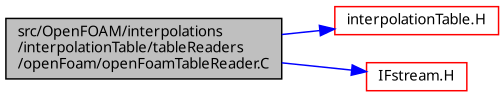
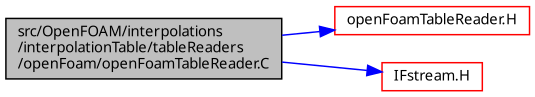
node "interpolationTable.H": label "interpolationTable.H" -> "openFoamTableReader.H"
